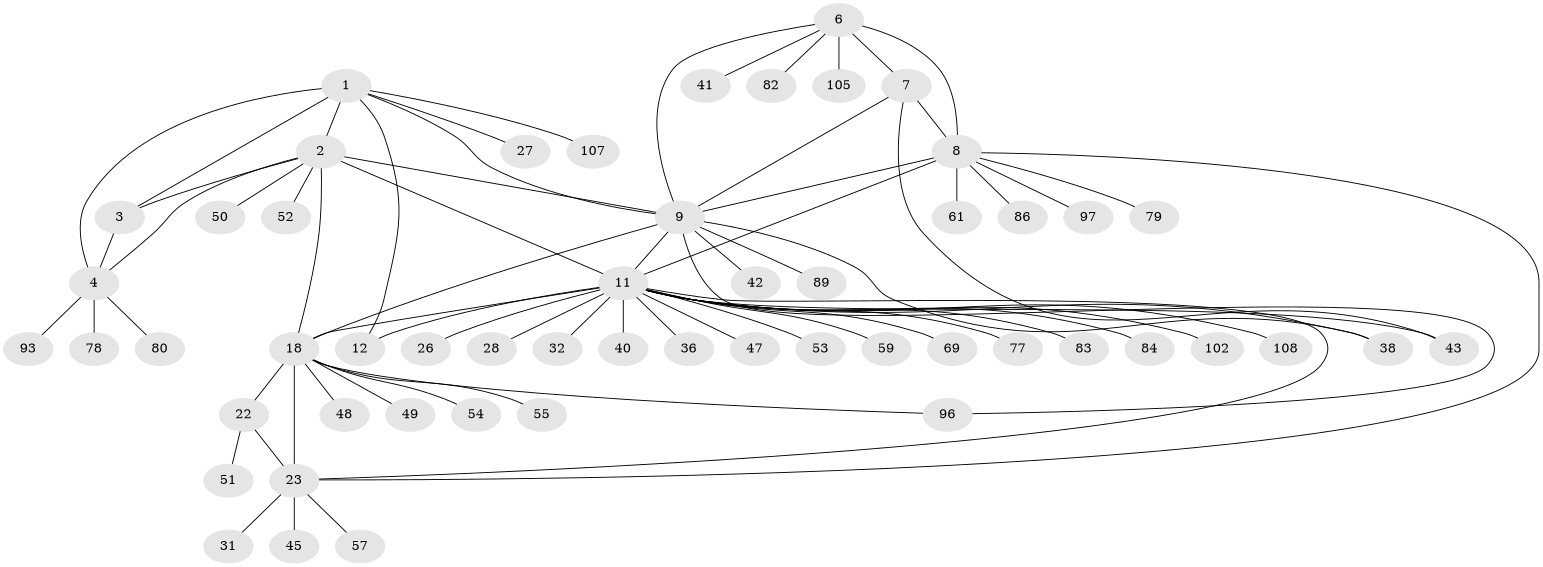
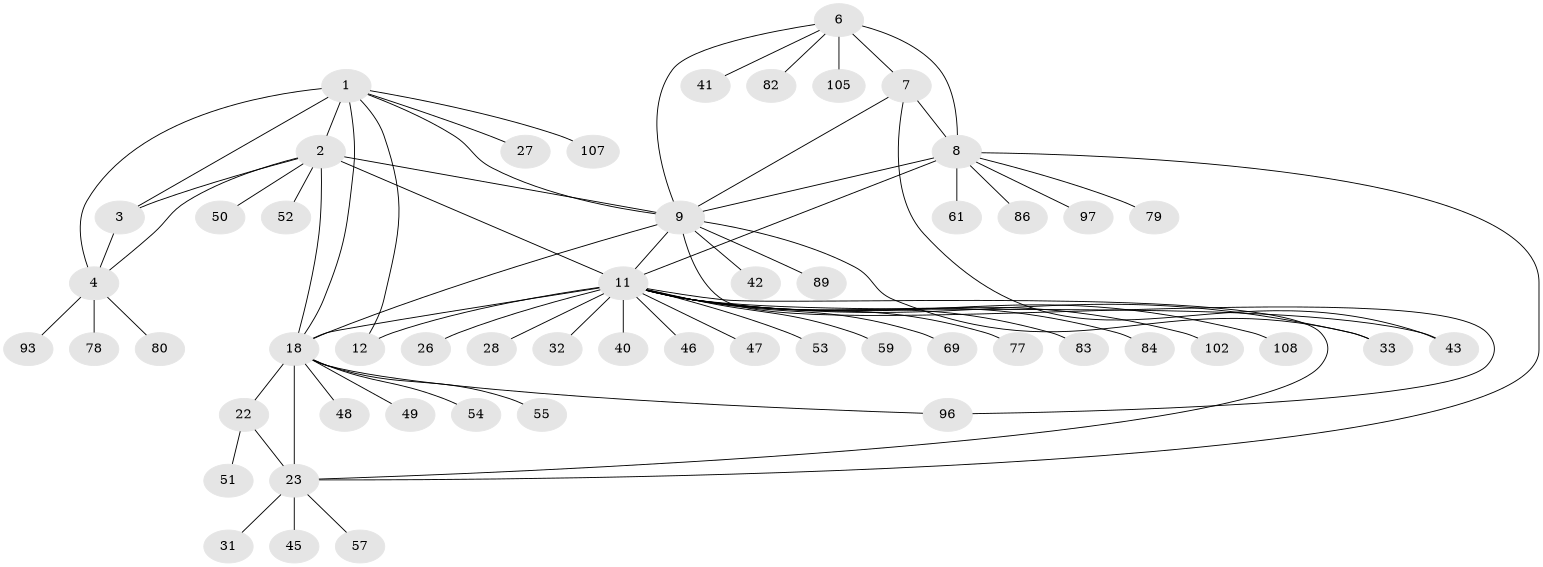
edge "1" -- "18": added
node "36": label "36" -> "46"
node "38": label "38" -> "33"
